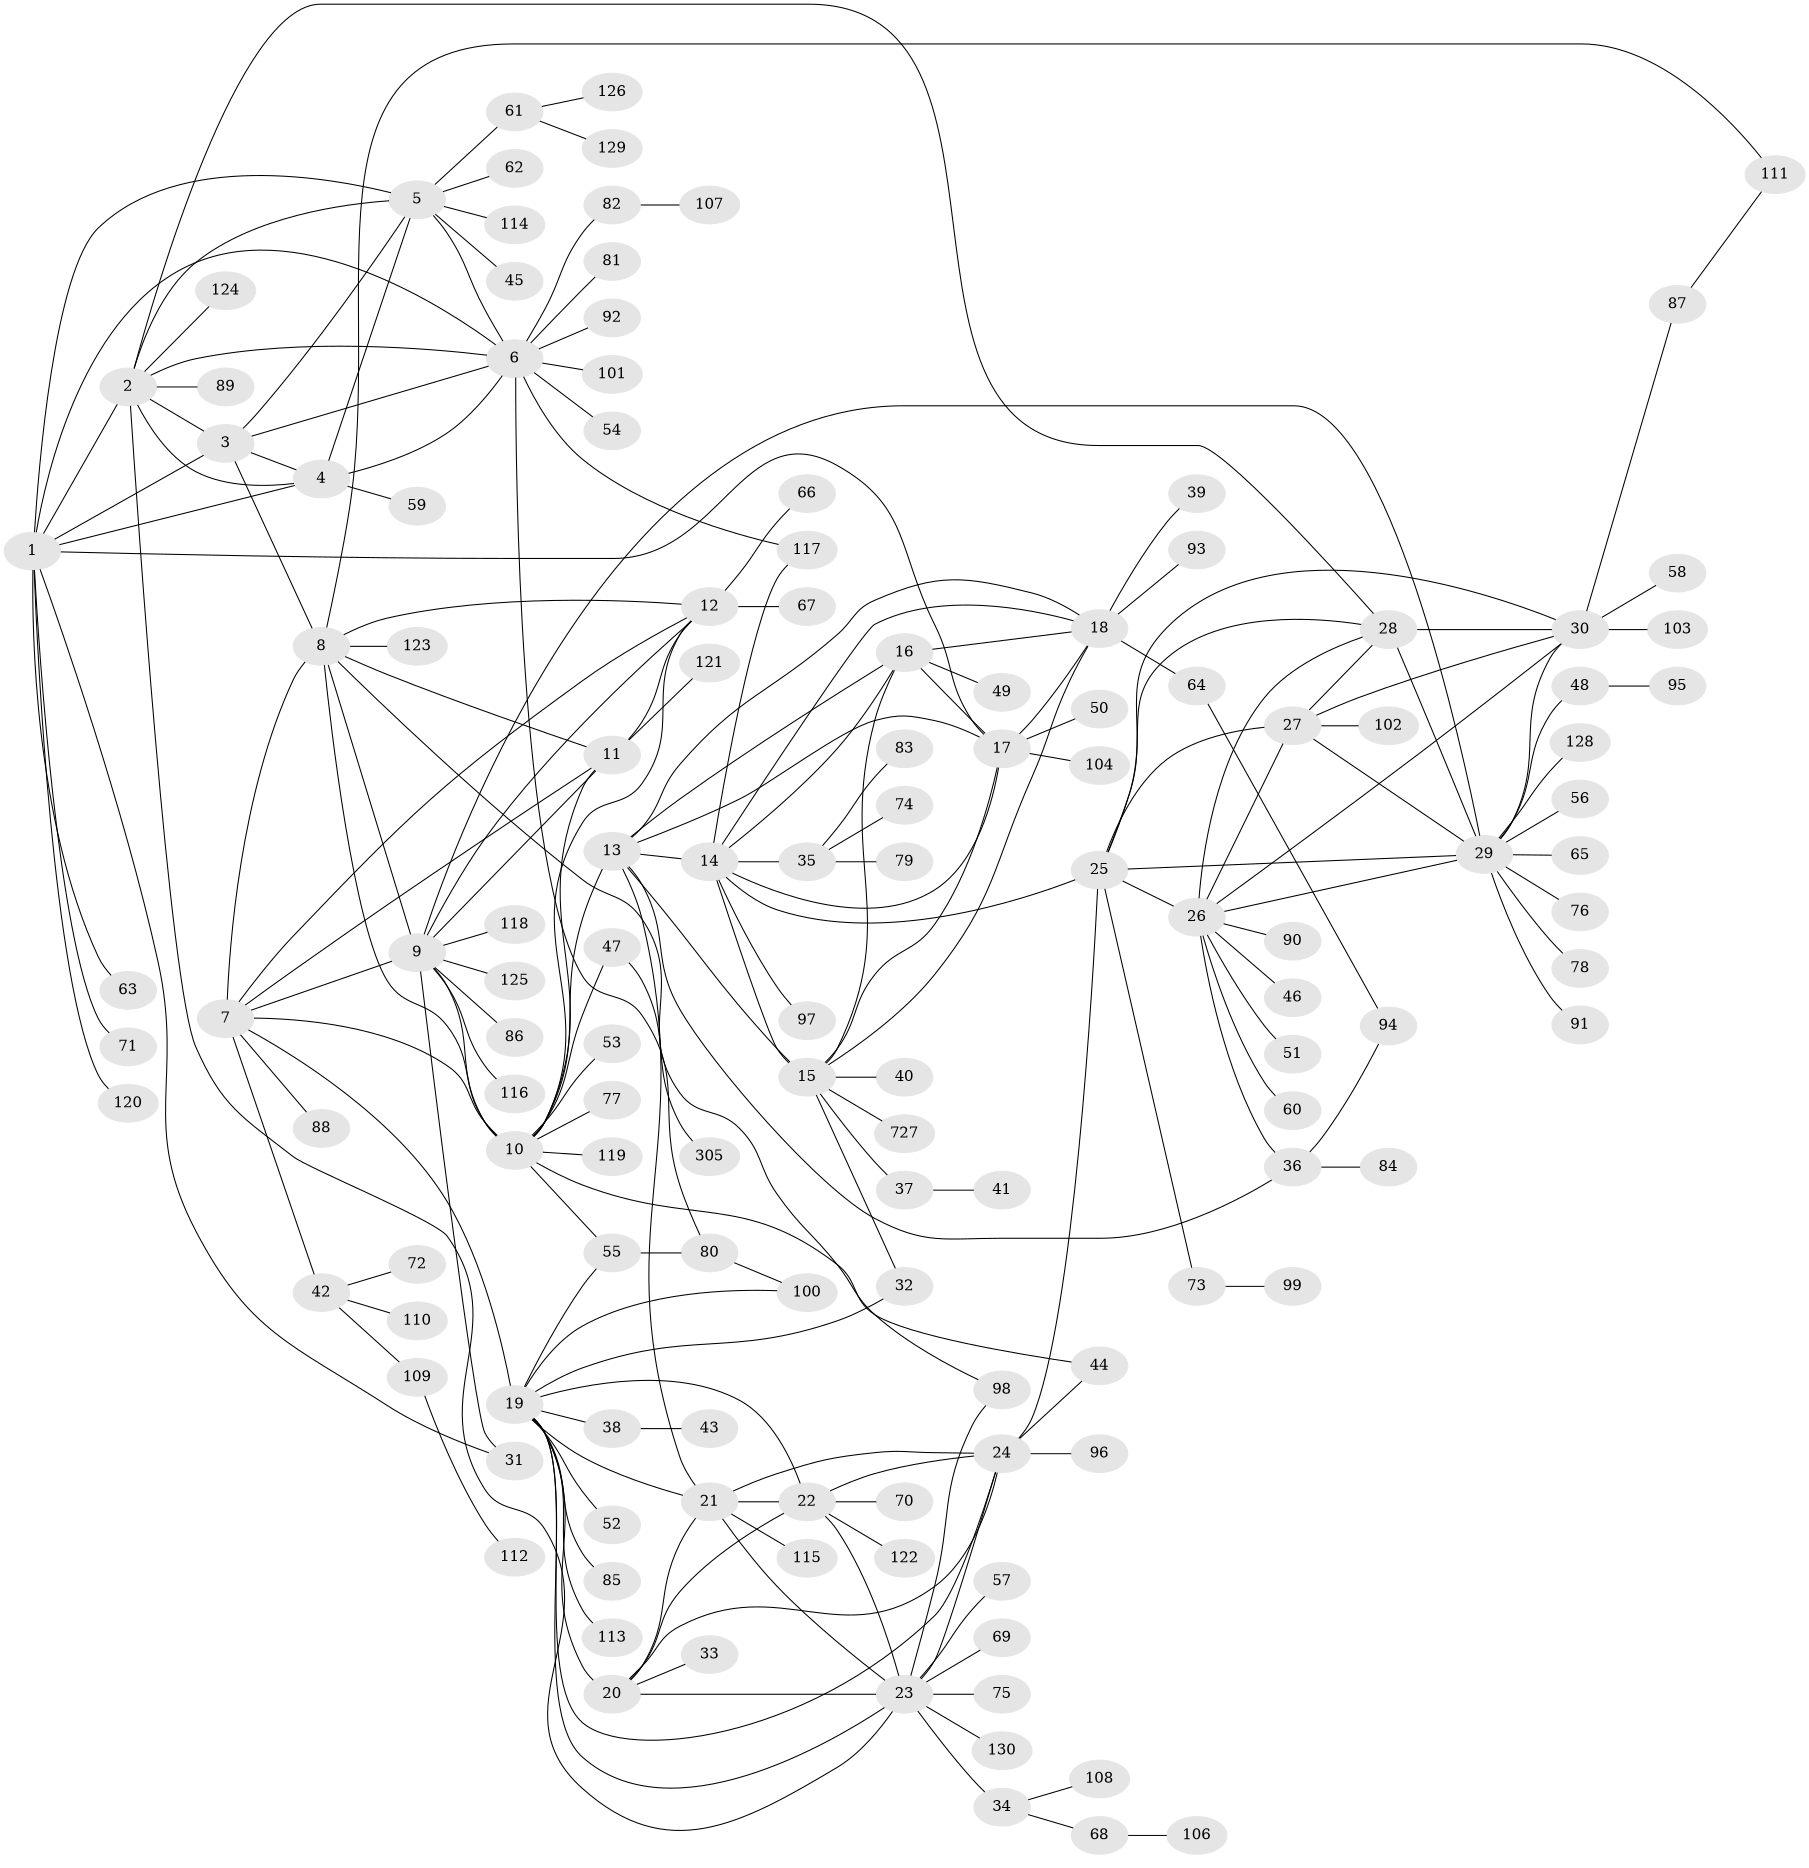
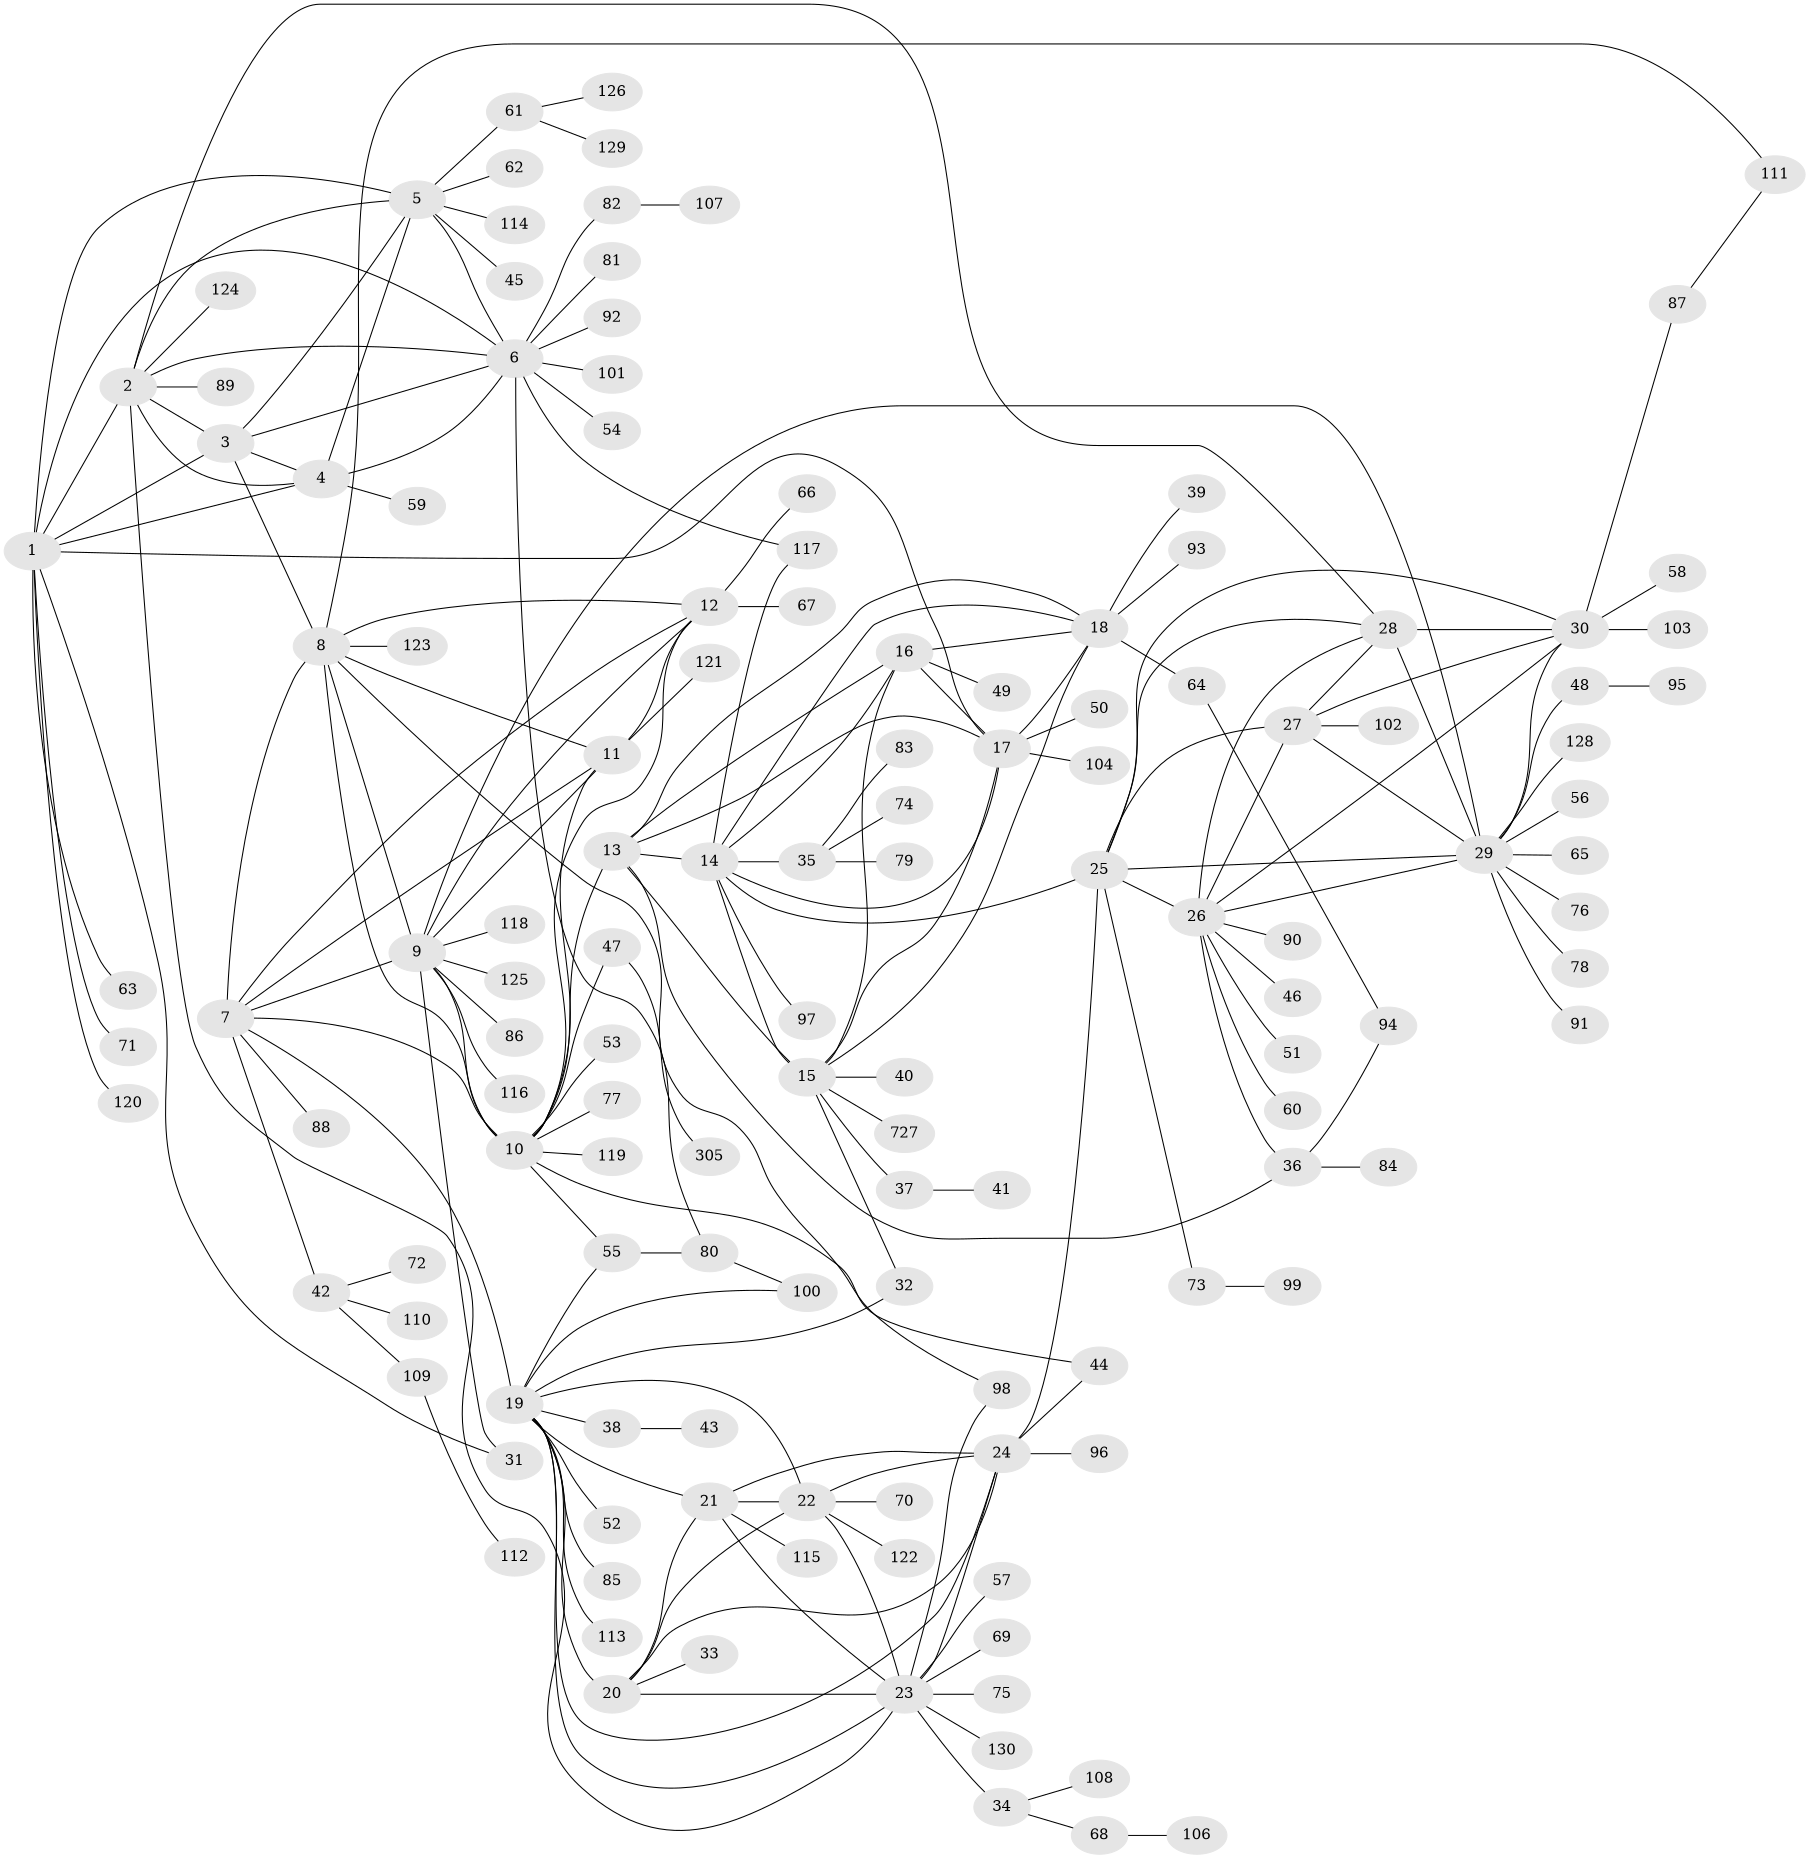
edge "13" -- "21": removed
